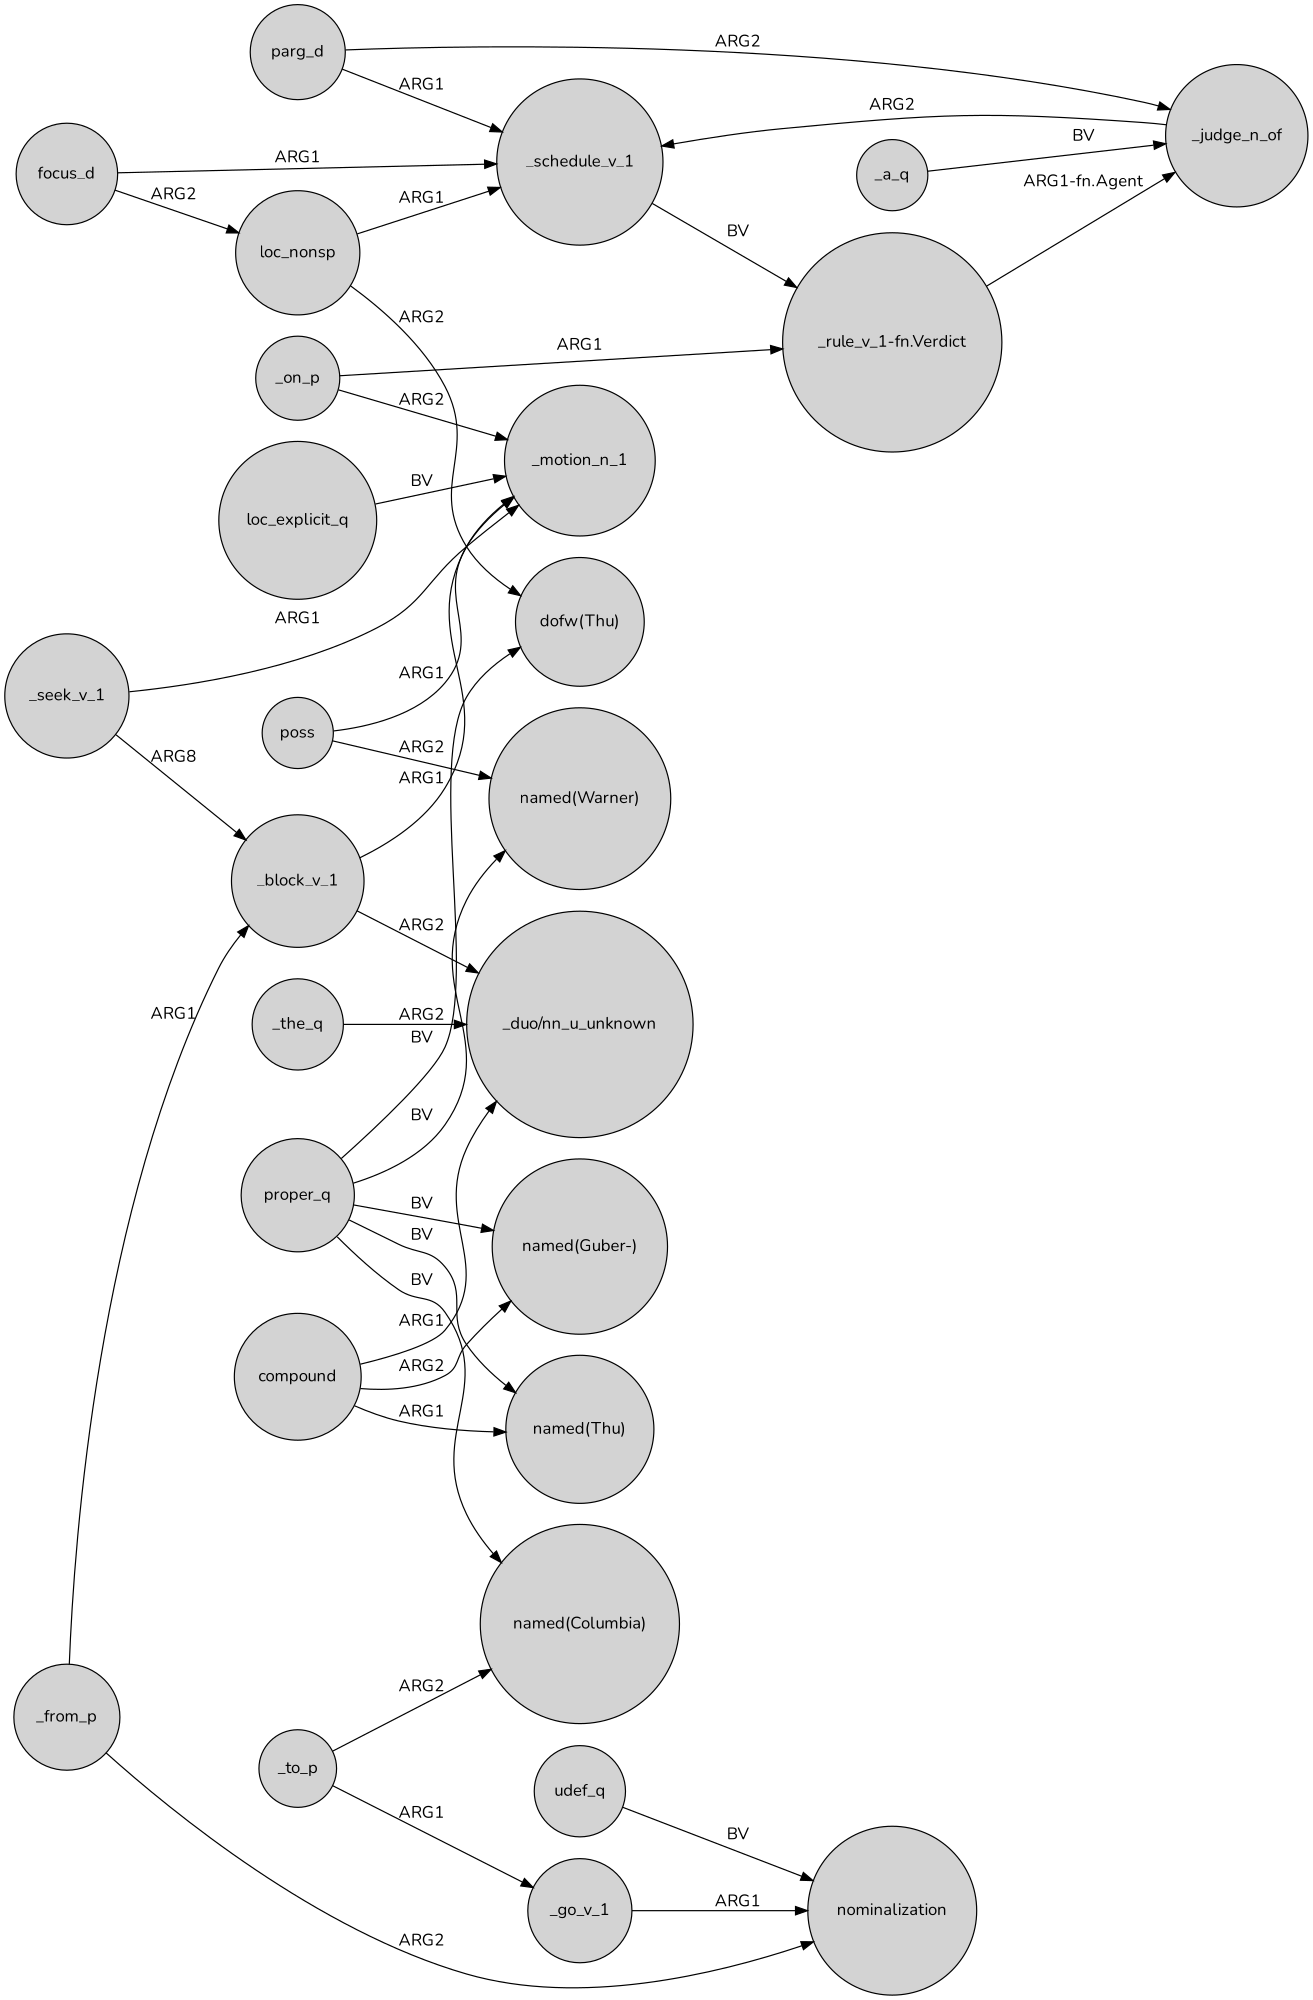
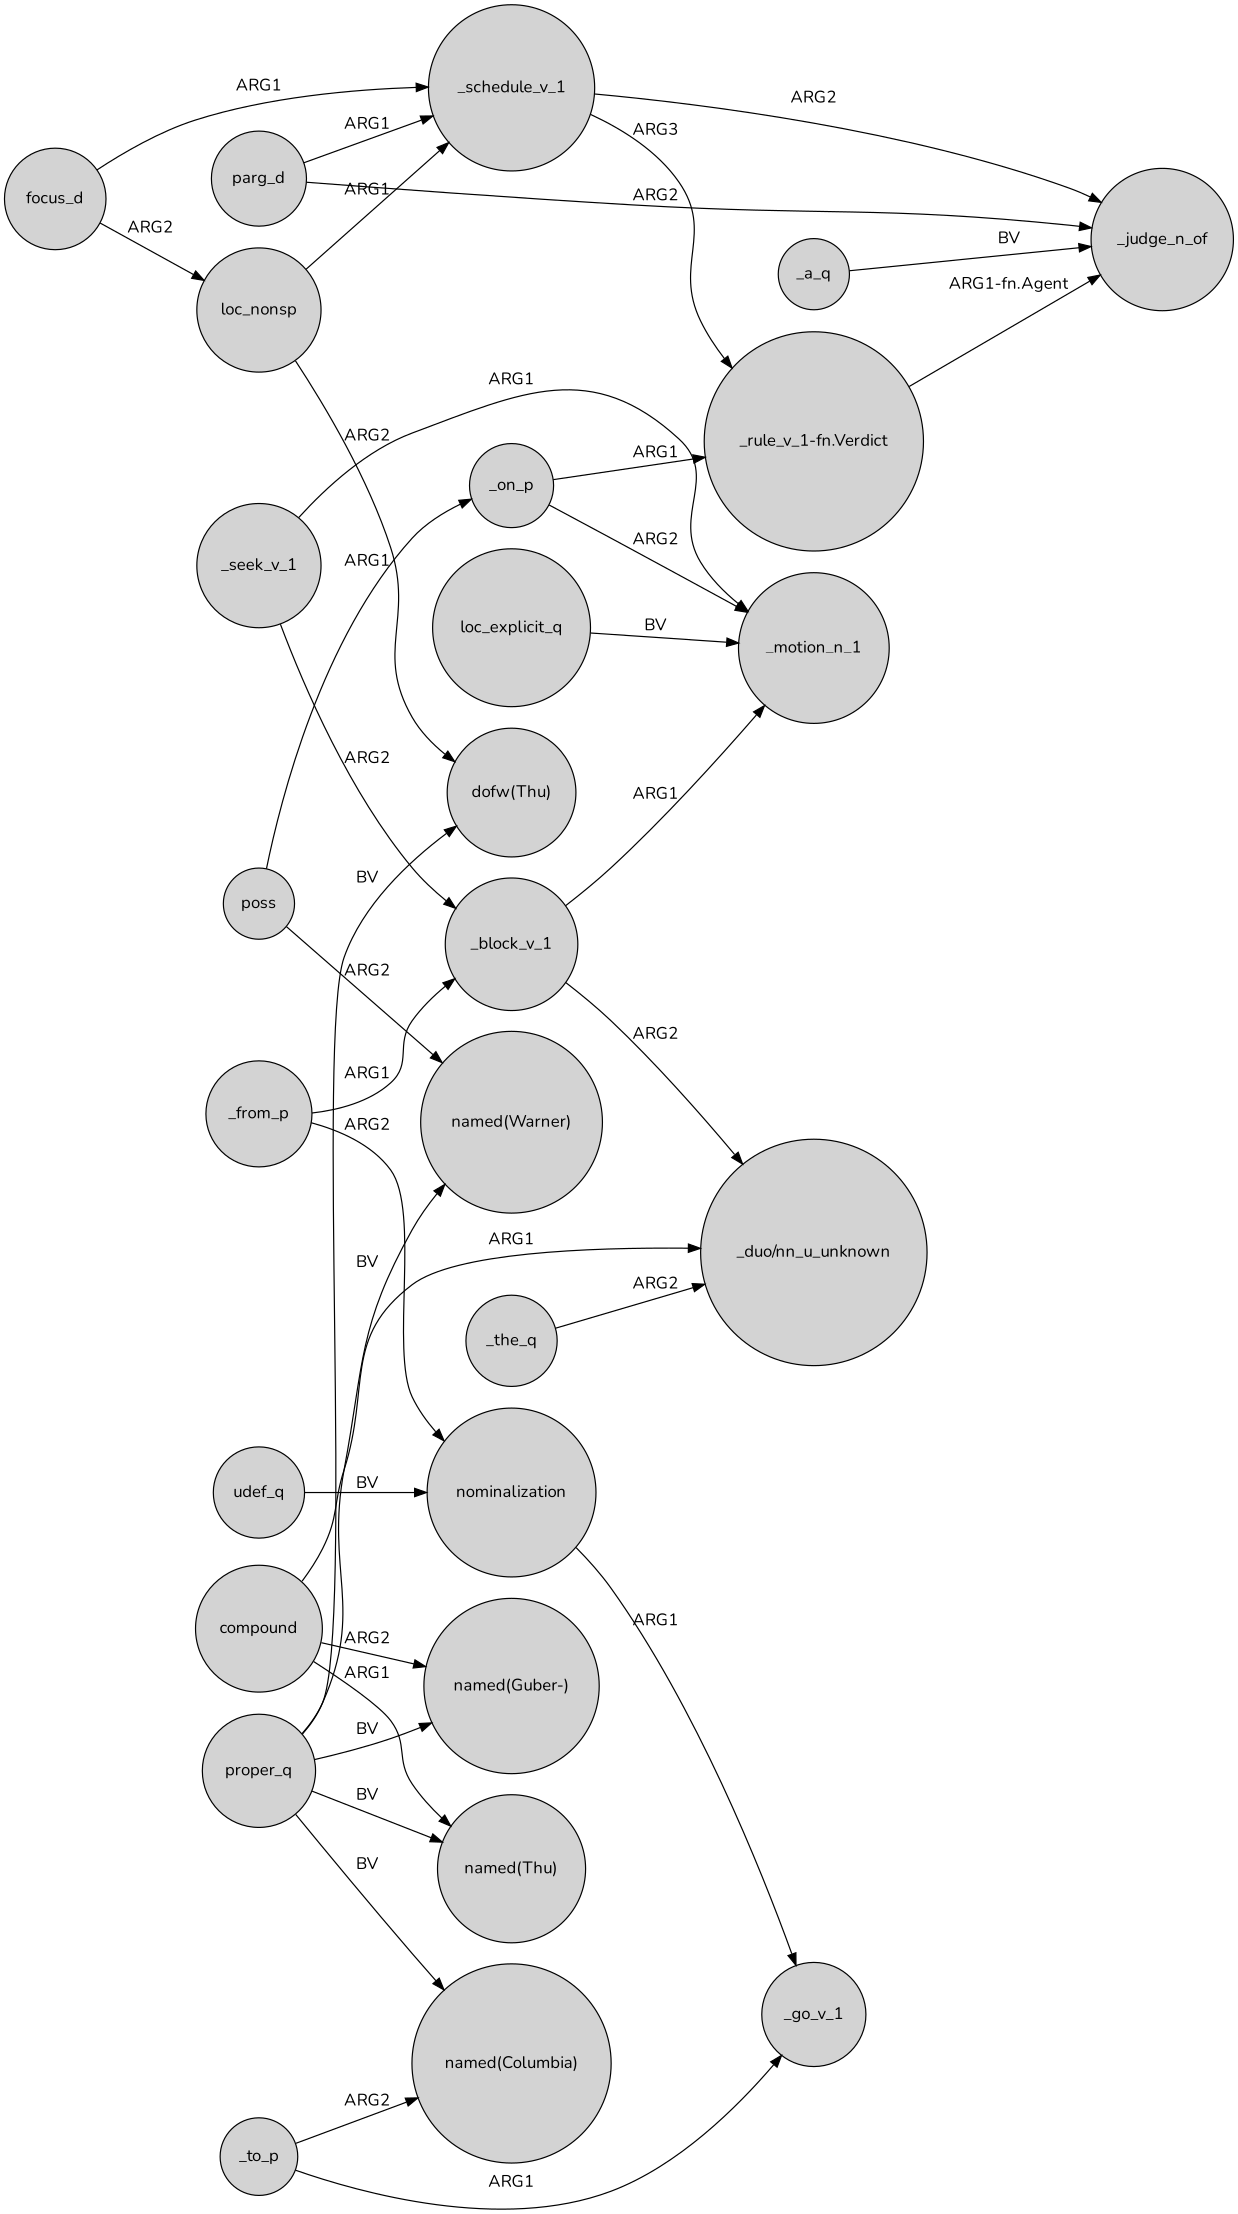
edge "_judge_n_of" -> "_schedule_v_1": reversed
edge "_schedule_v_1" -> "_rule_v_1-fn.Verdict": label "BV" -> "ARG3"
edge "poss" -> "_motion_n_1": now "poss" -> "_on_p"
edge "_seek_v_1" -> "_block_v_1": label "ARG8" -> "ARG2"
edge "_go_v_1" -> "nominalization": reversed
